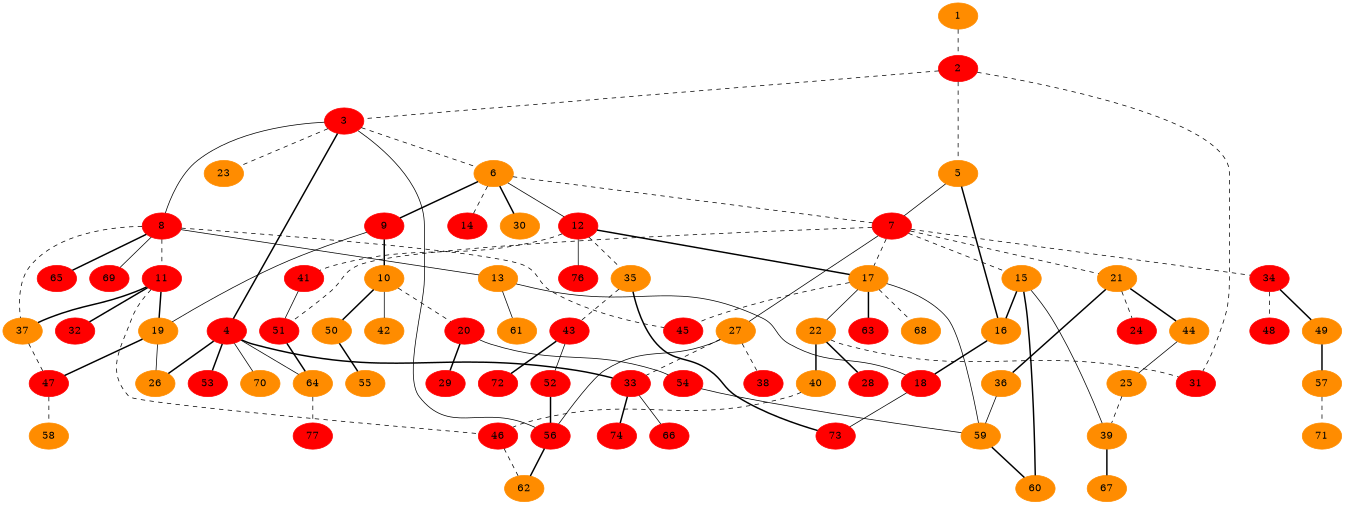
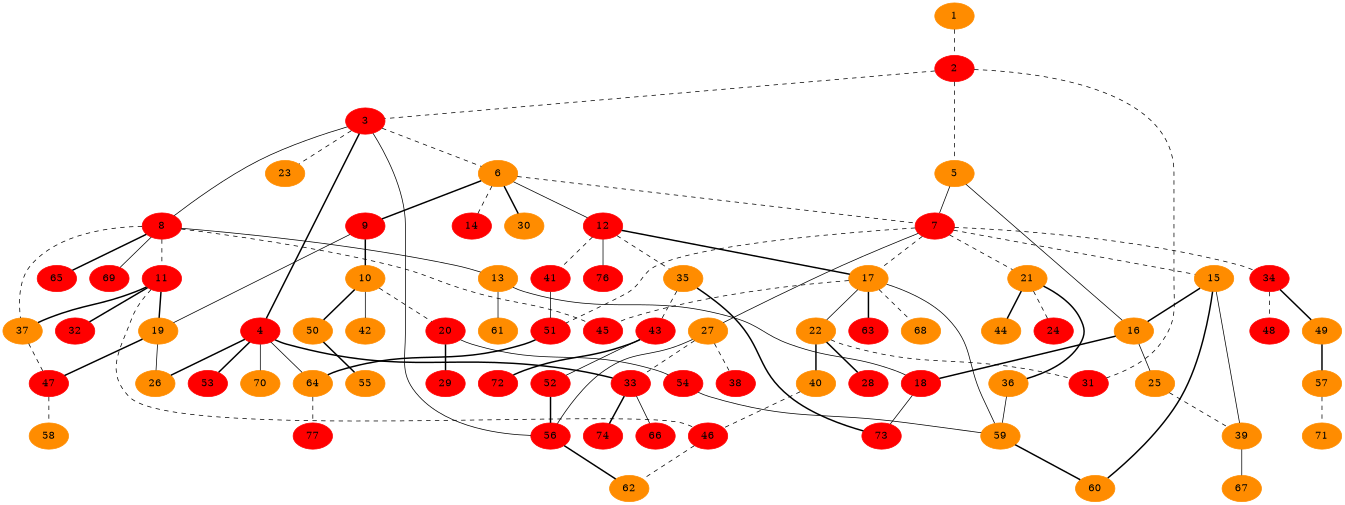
edge "5" -- "16": style bold -> solid
edge "44" -- "25": now "16" -- "25"
edge "39" -- "67": style bold -> solid
